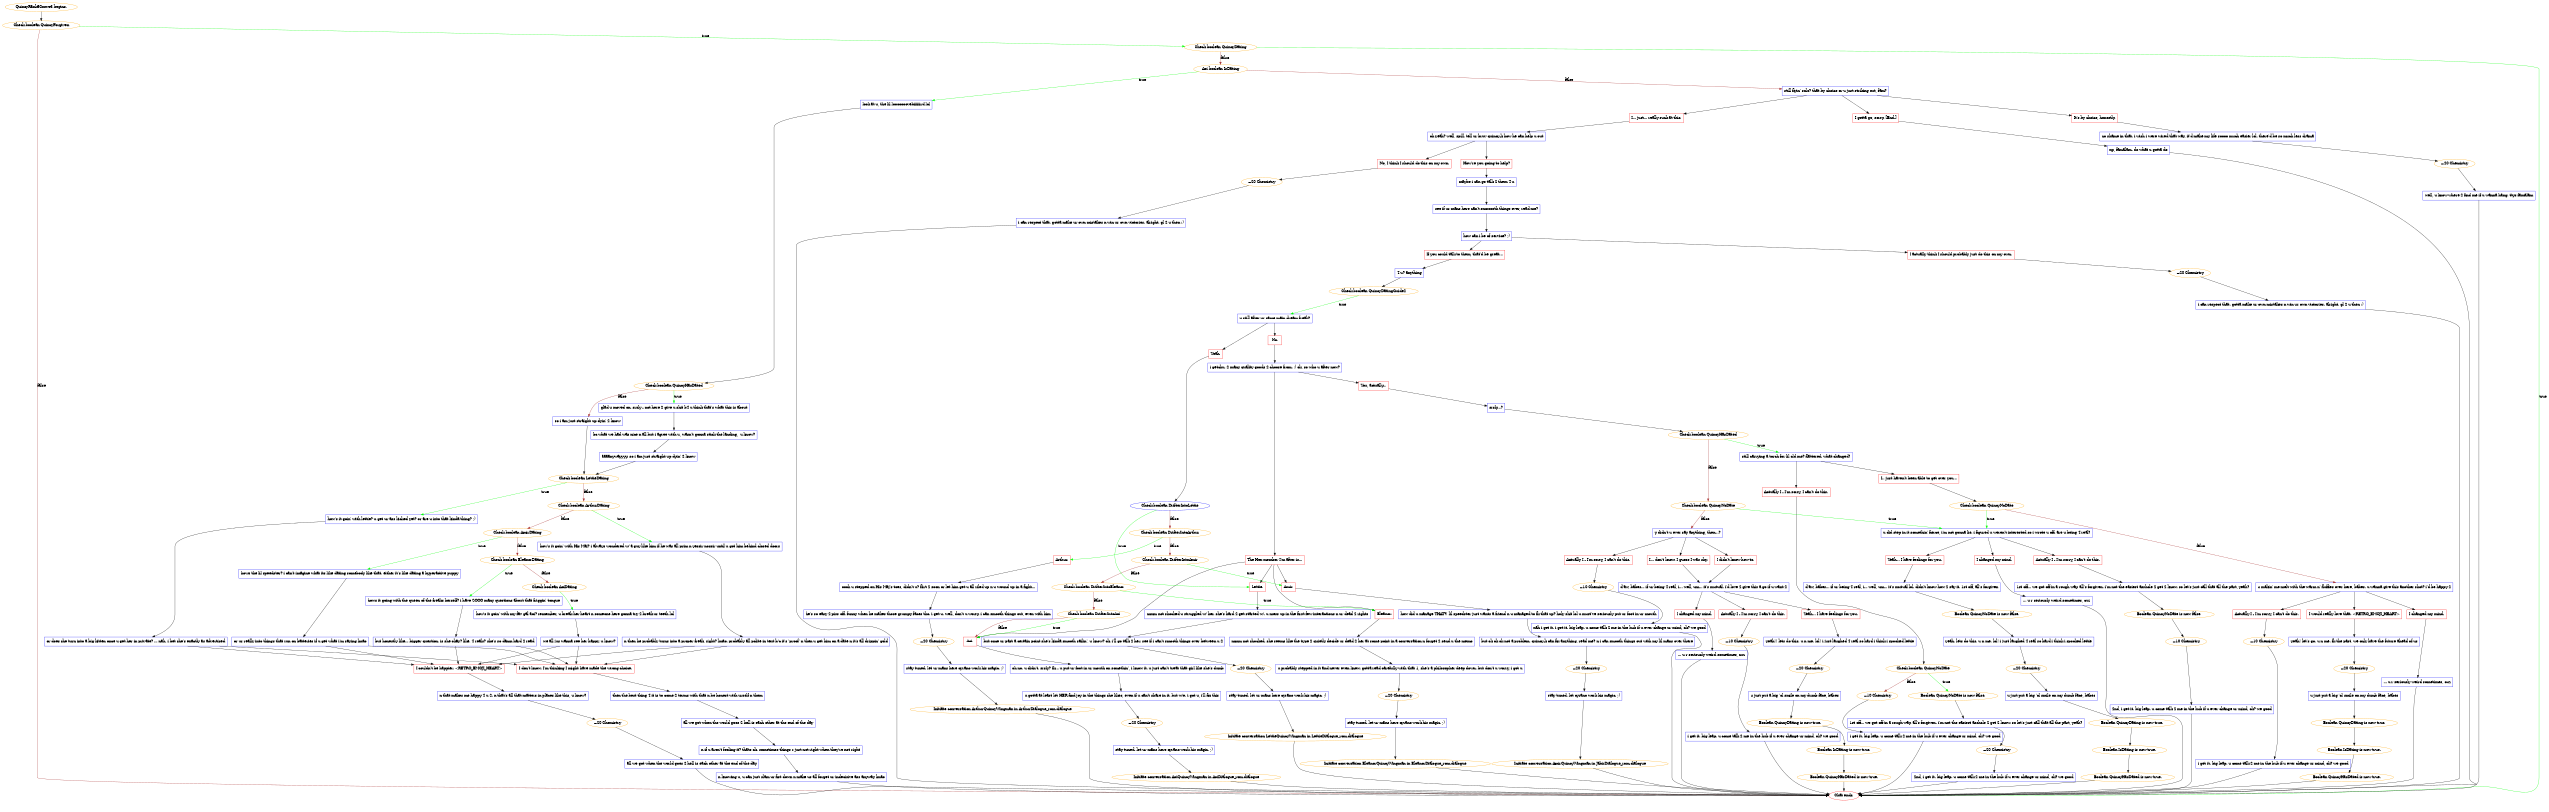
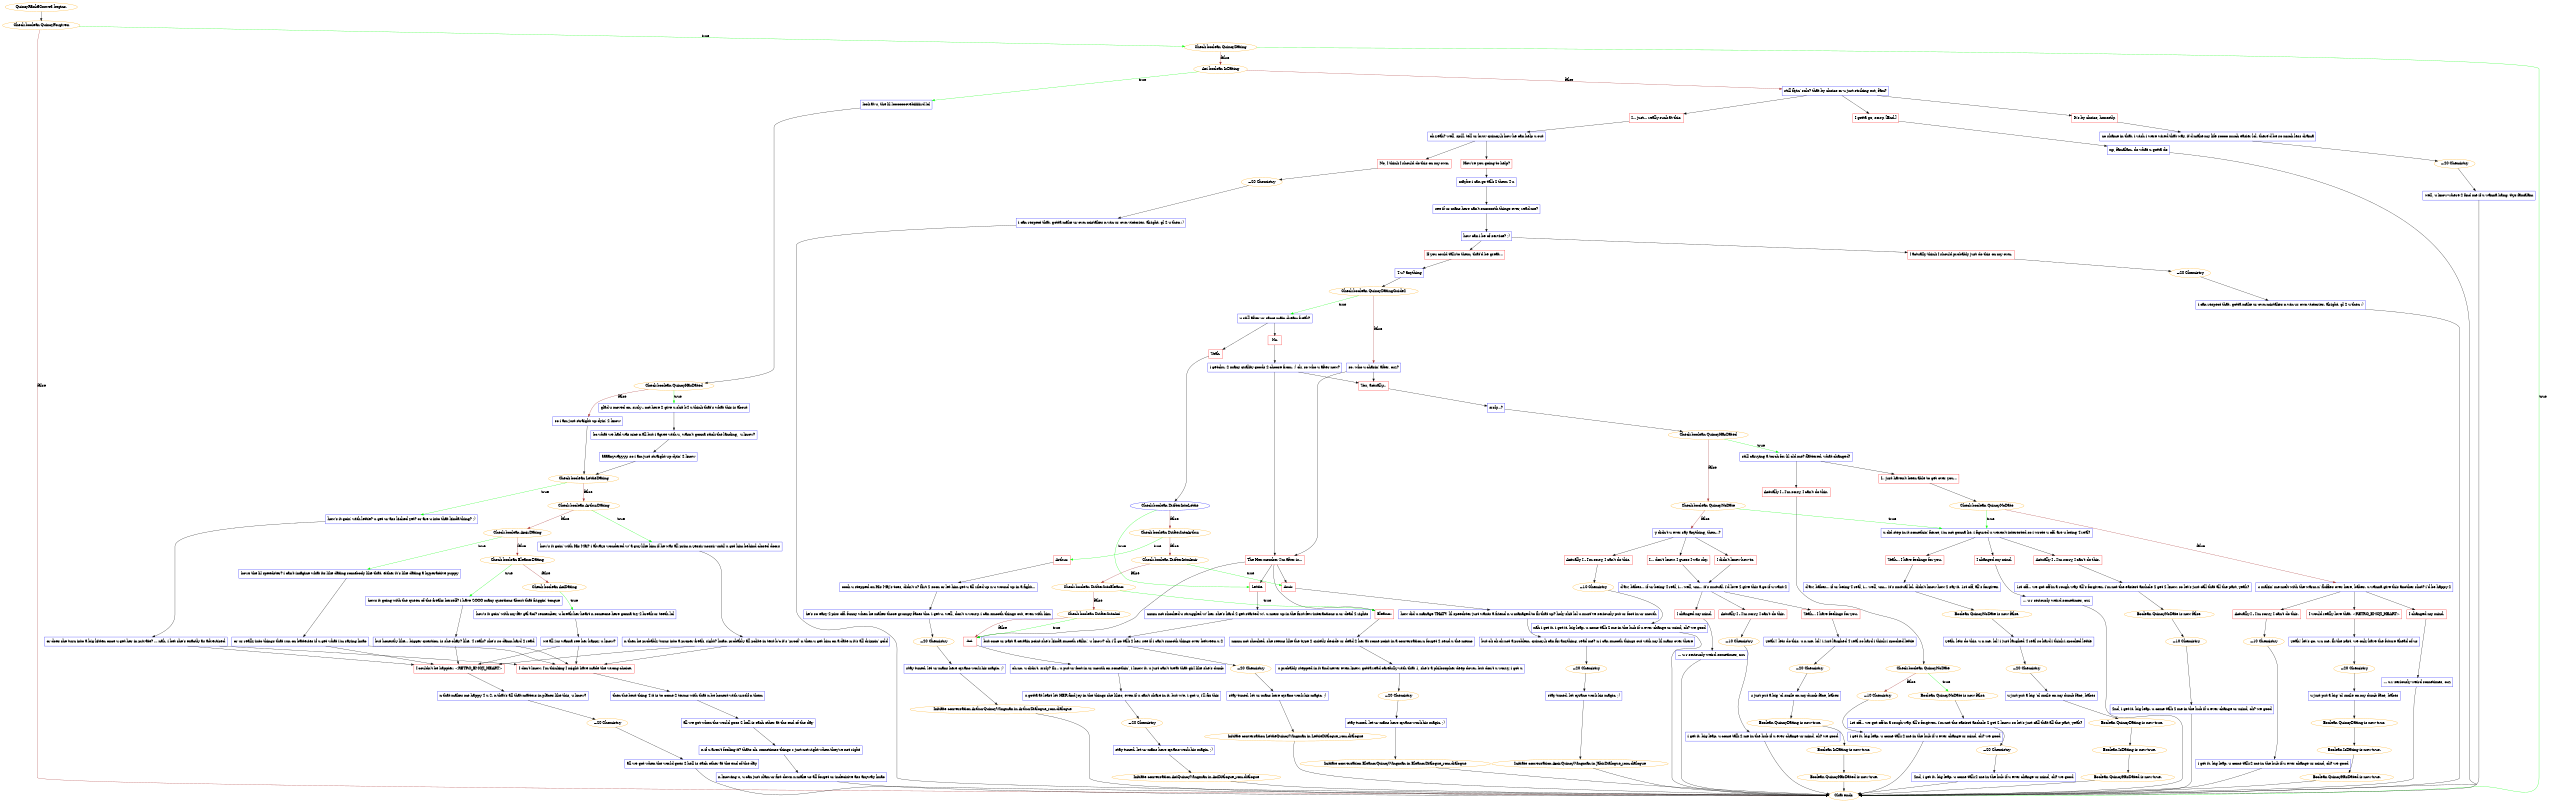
node "so. who u chasin' after, cuz?": added
node "Chat ends.": color red -> orange
